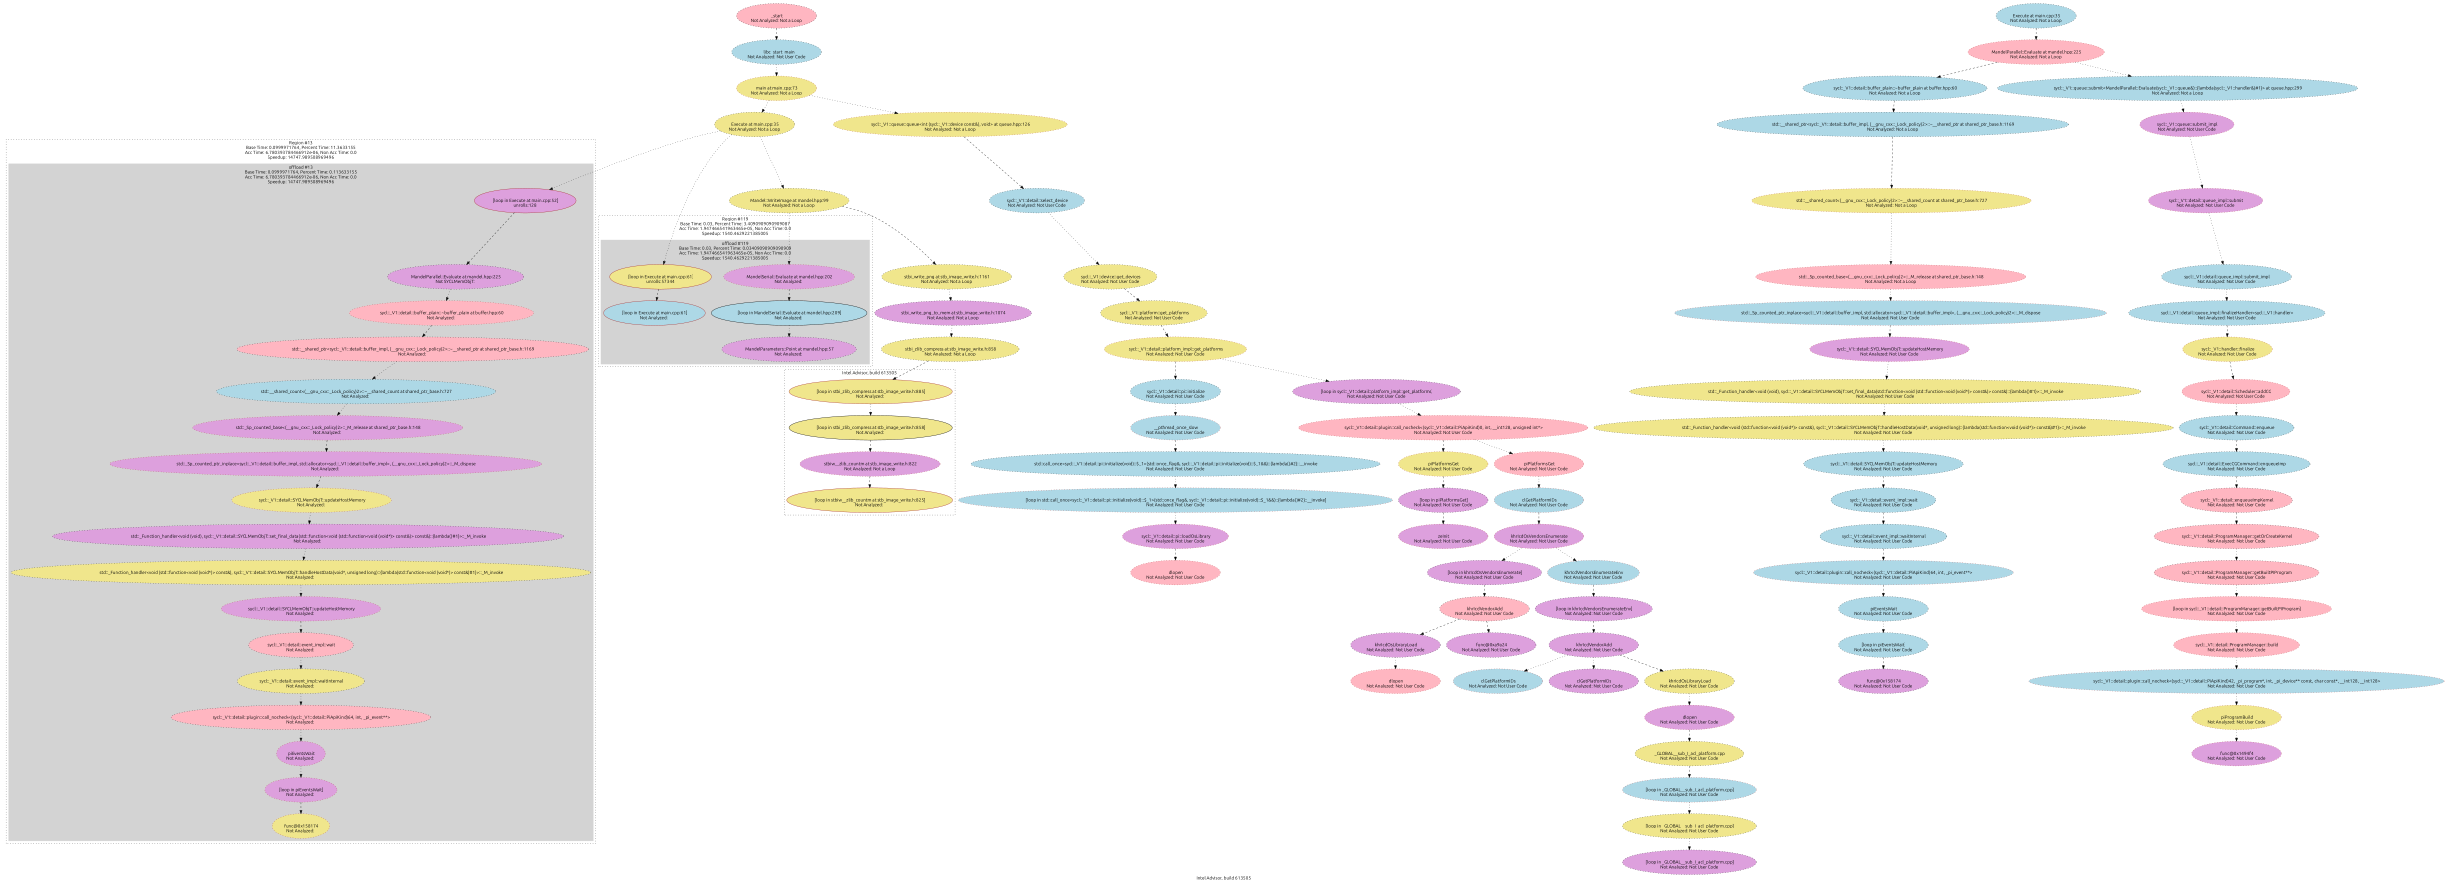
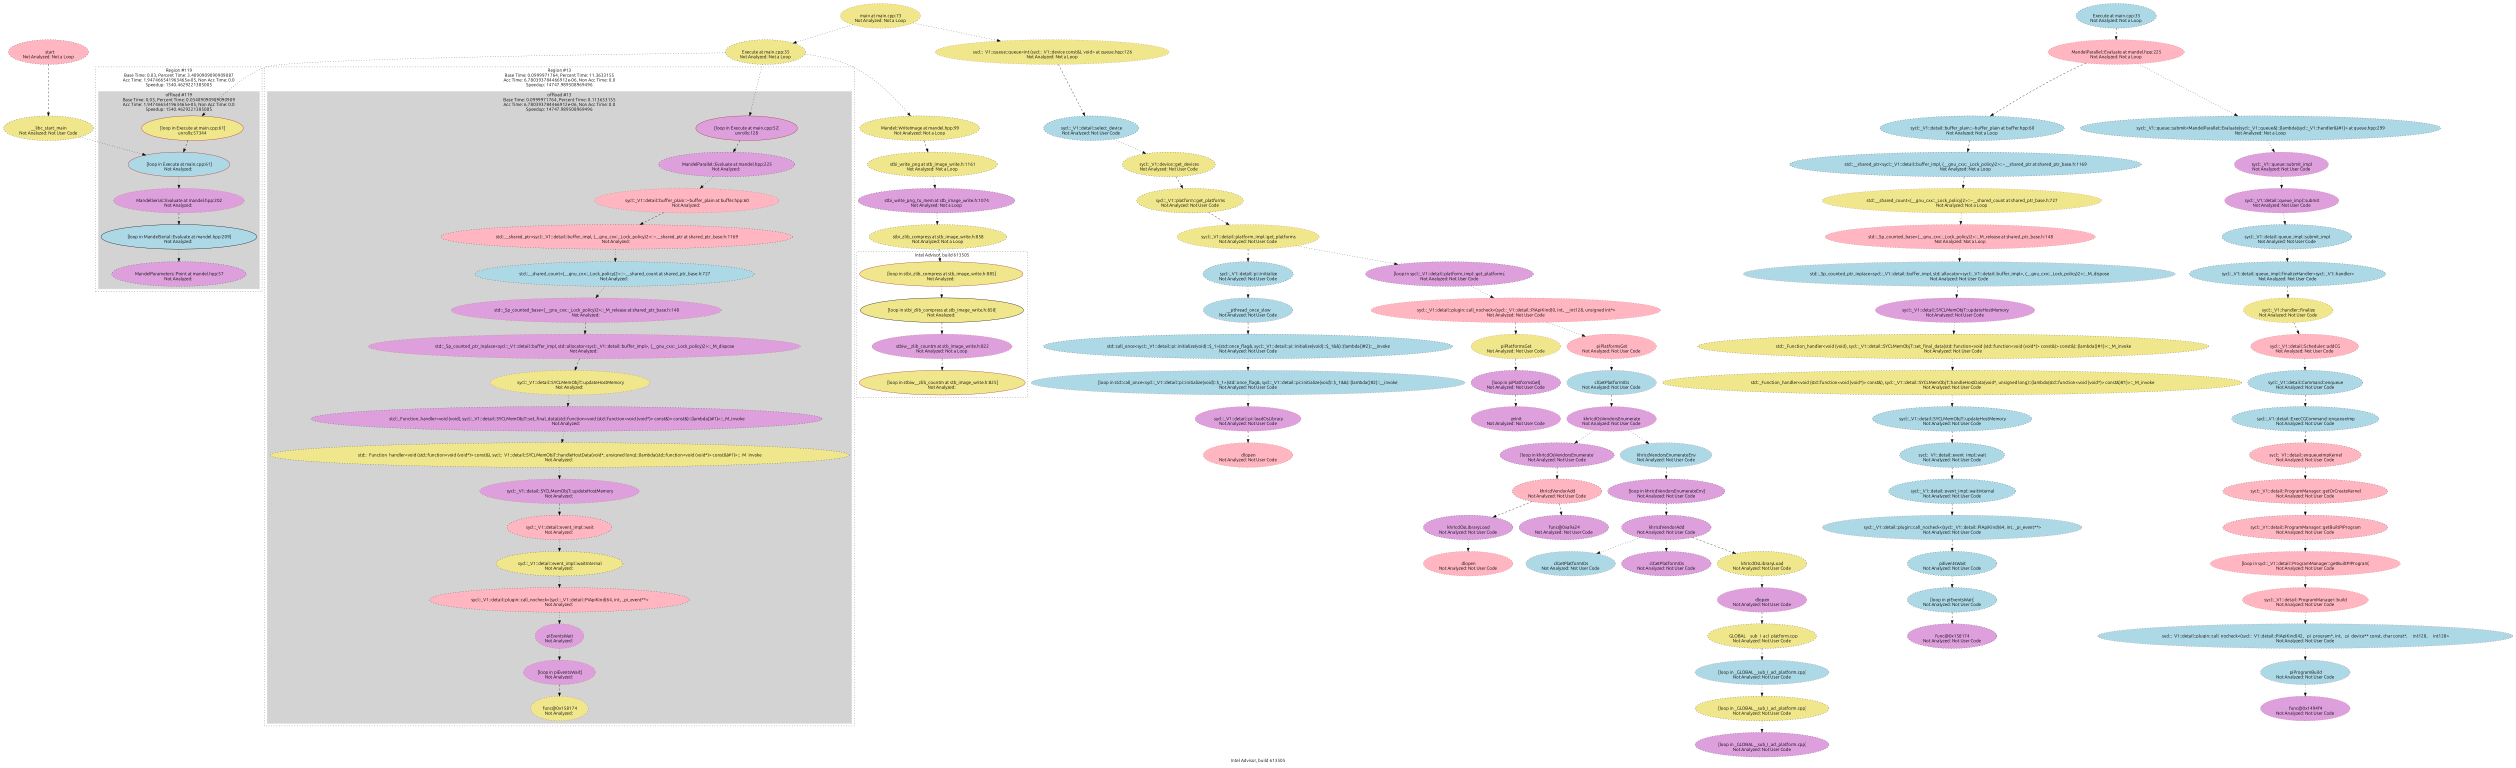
node "__libc_start_main Not Analyzed: Not User Code": fillcolor lightblue -> khaki
edge "__libc_start_main Not Analyzed: Not User Code" -> "main at main.cpp:73 Not Analyzed: Not a Loop": now "__libc_start_main Not Analyzed: Not User Code" -> "[loop in Execute at main.cpp:61] Not Analyzed:"
edge "Mandel::WriteImage at mandel.hpp:99 Not Analyzed: Not a Loop" -> "MandelSerial::Evaluate at mandel.hpp:202 Not Analyzed:": now "[loop in Execute at main.cpp:61] Not Analyzed:" -> "MandelSerial::Evaluate at mandel.hpp:202 Not Analyzed:"
node "MandelParallel::Evaluate at mandel.hpp:225 Not SYCLMemObjT:": label "MandelParallel::Evaluate at mandel.hpp:225 Not SYCLMemObjT:" -> "MandelParallel::Evaluate at mandel.hpp:225 Not Analyzed:"
node "piProgramBuild Not Analyzed: Not User Code": fillcolor khaki -> lightblue
